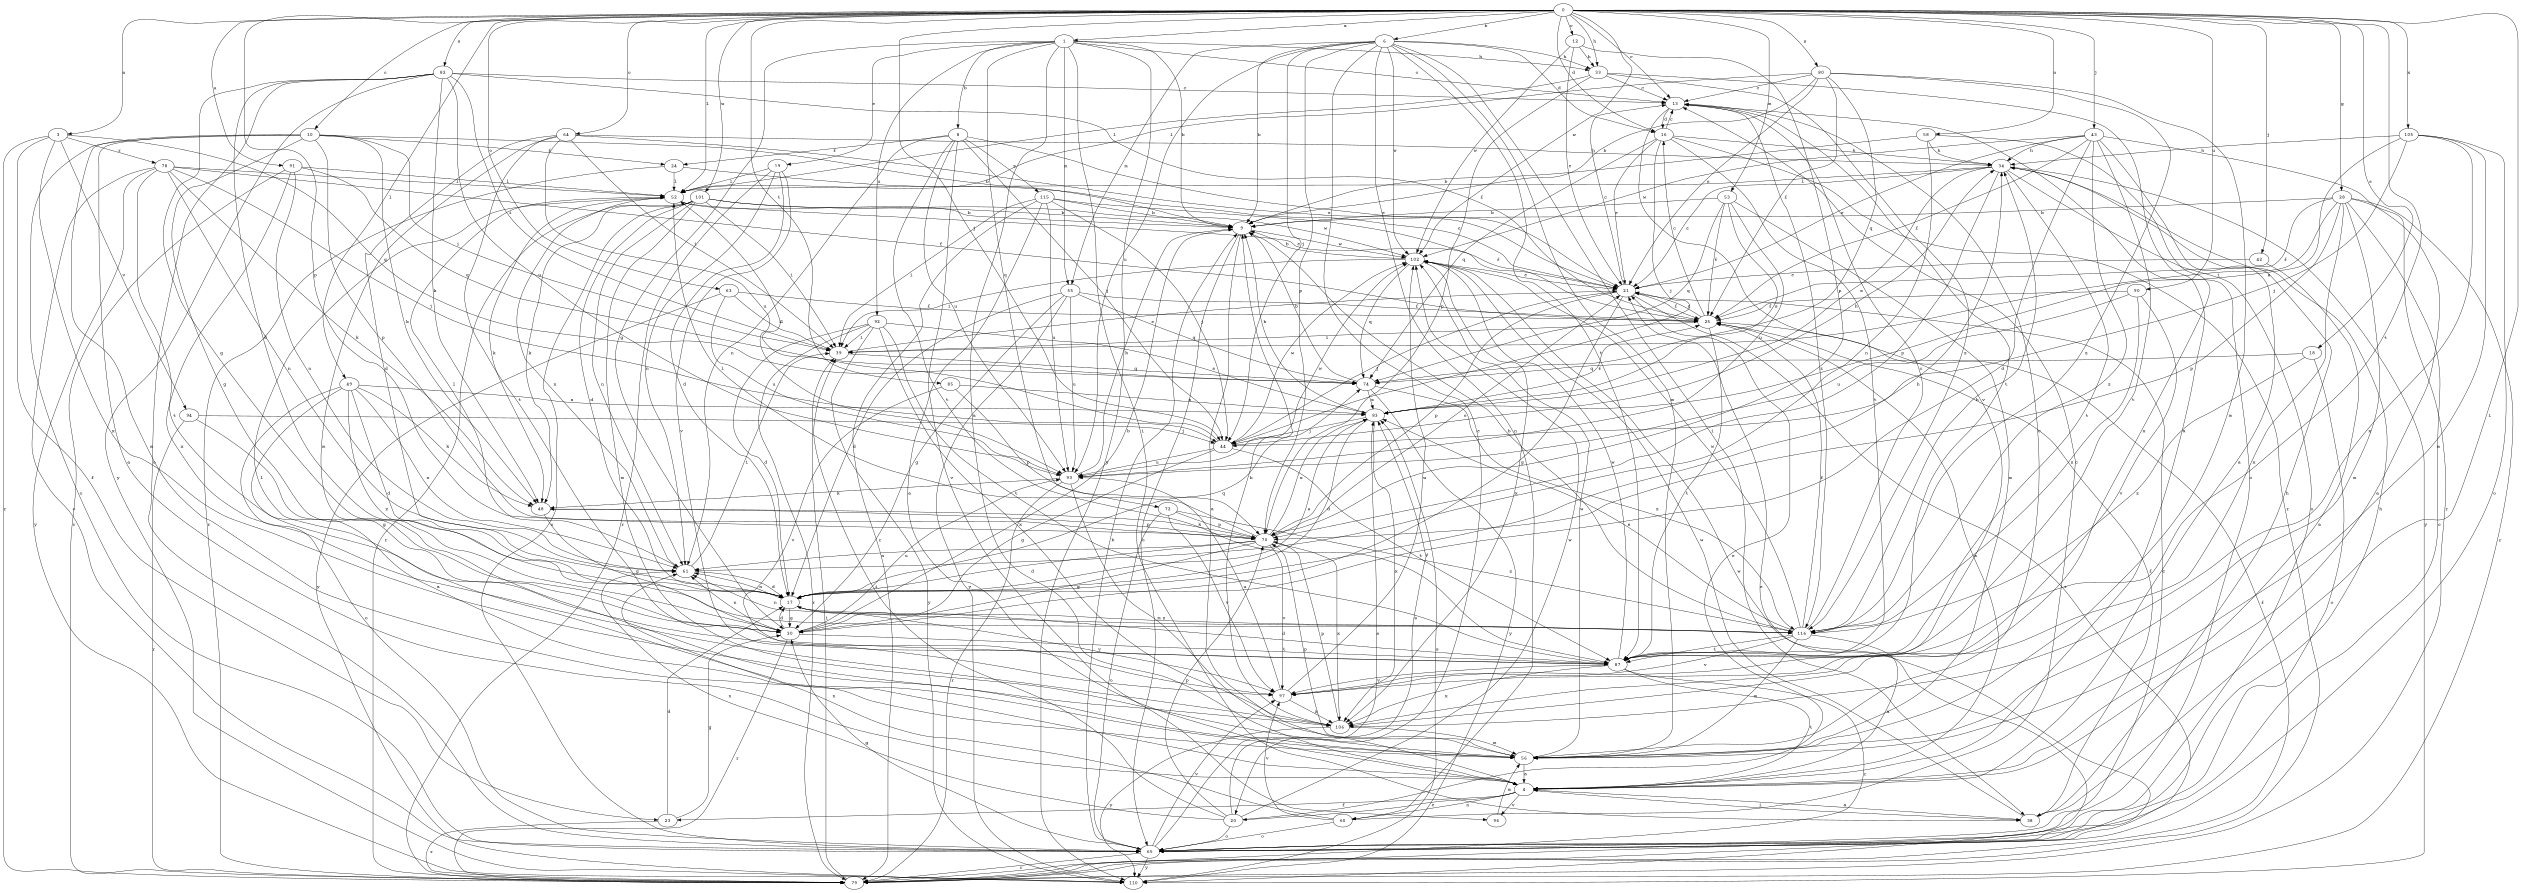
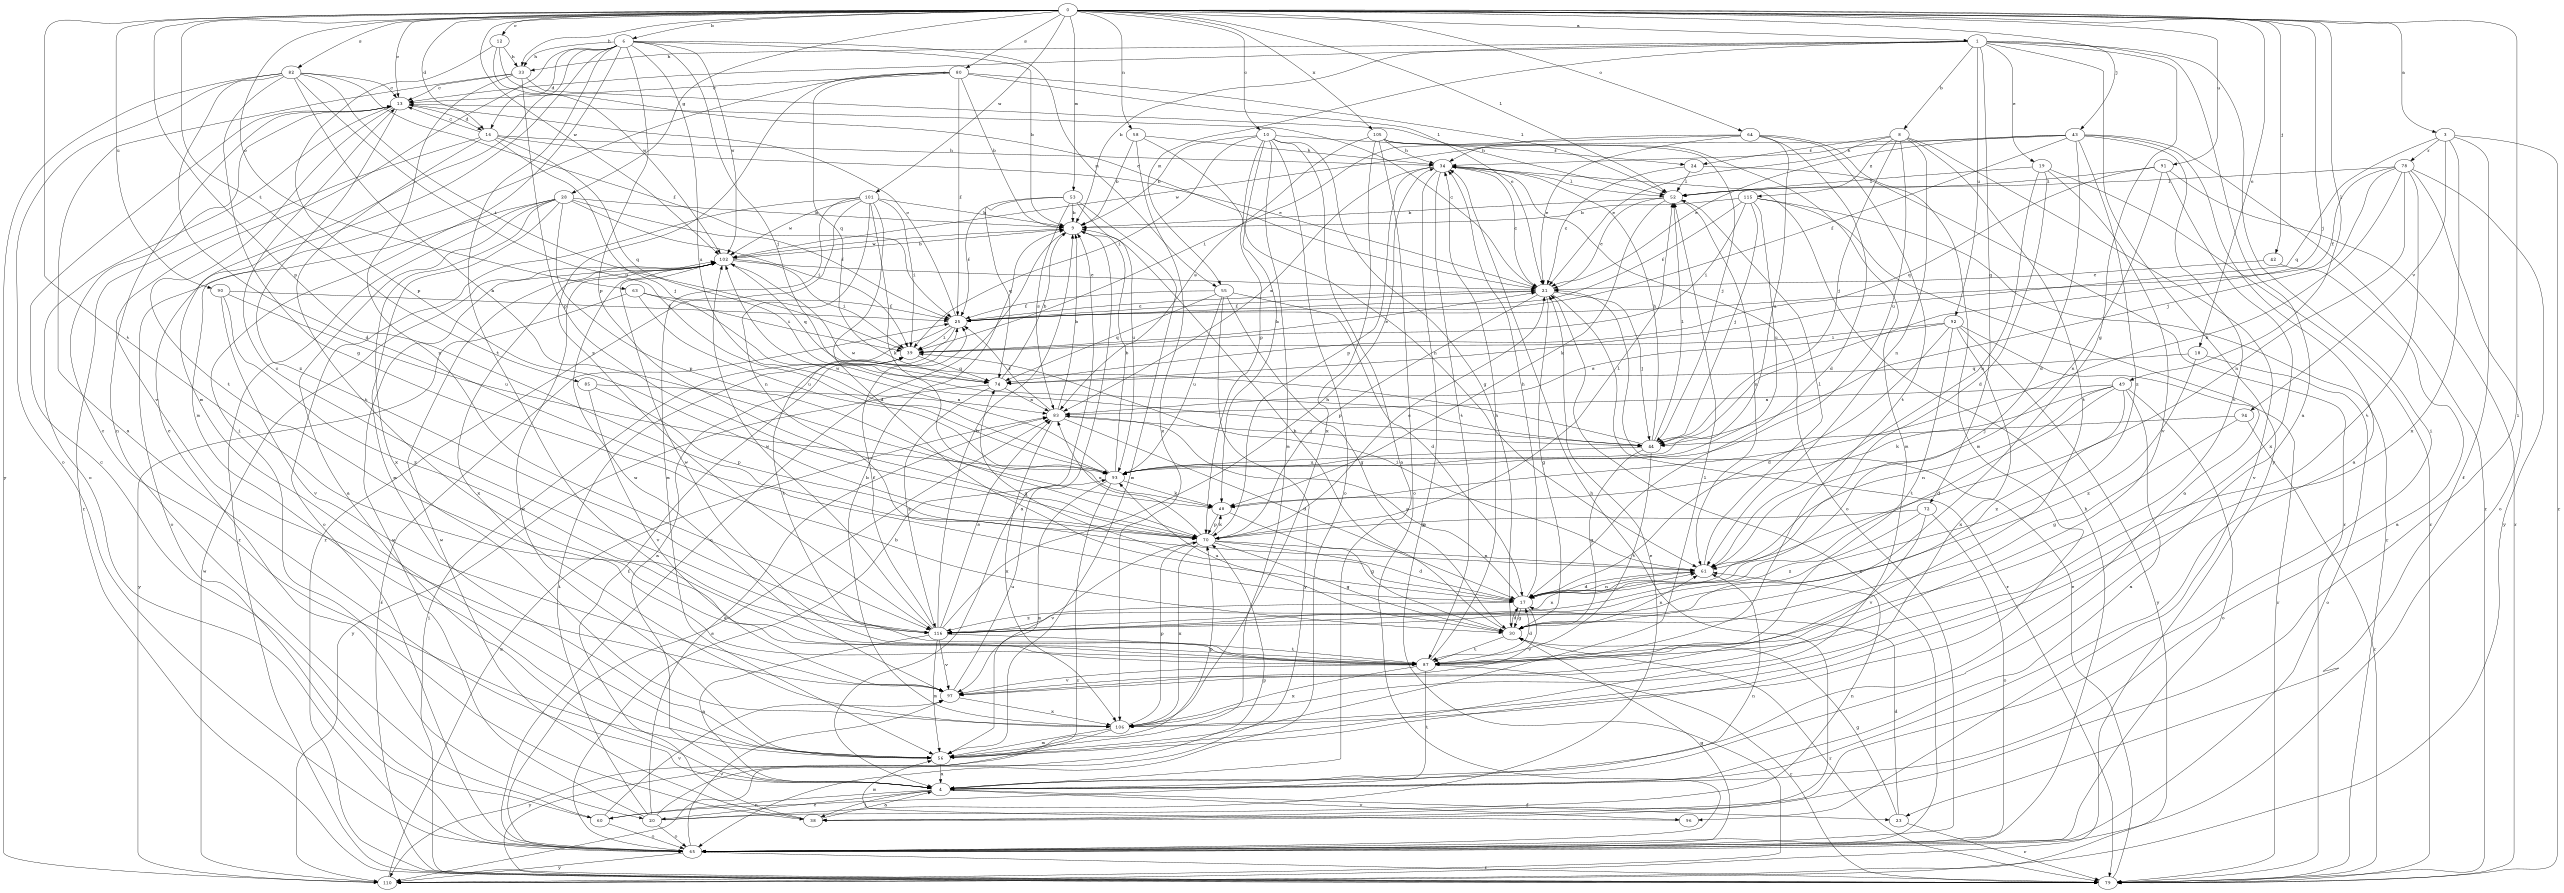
edge "25" -> "16": now "25" -> "13"
edge "87" -> "34": added, label "h"
